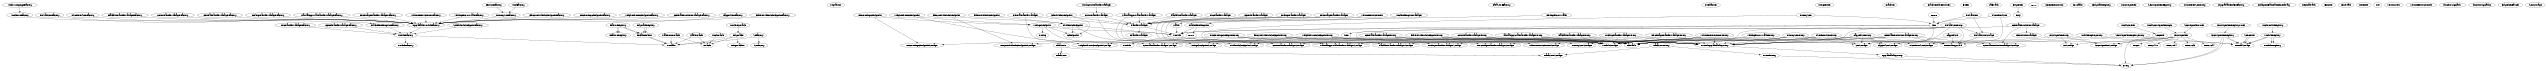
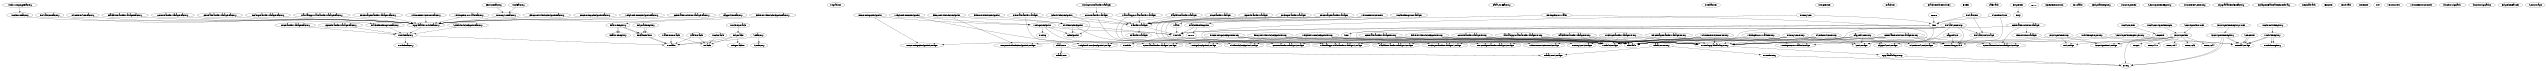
edge "EtherDividendCheckpointFactory" -> "UpgradableModuleFactory": now "EtherDividendCheckpointFactory" -> "FeatureRegistry"
node "VestingEscrowWalletStorage": added
